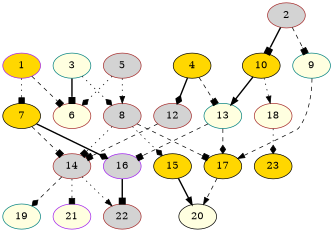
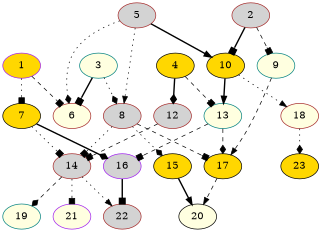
edge "5" -> "10": added
edge "7" -> "14": style dashed -> dotted
